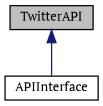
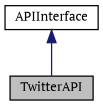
edge "APIInterface" -> "TwitterAPI": reversed
